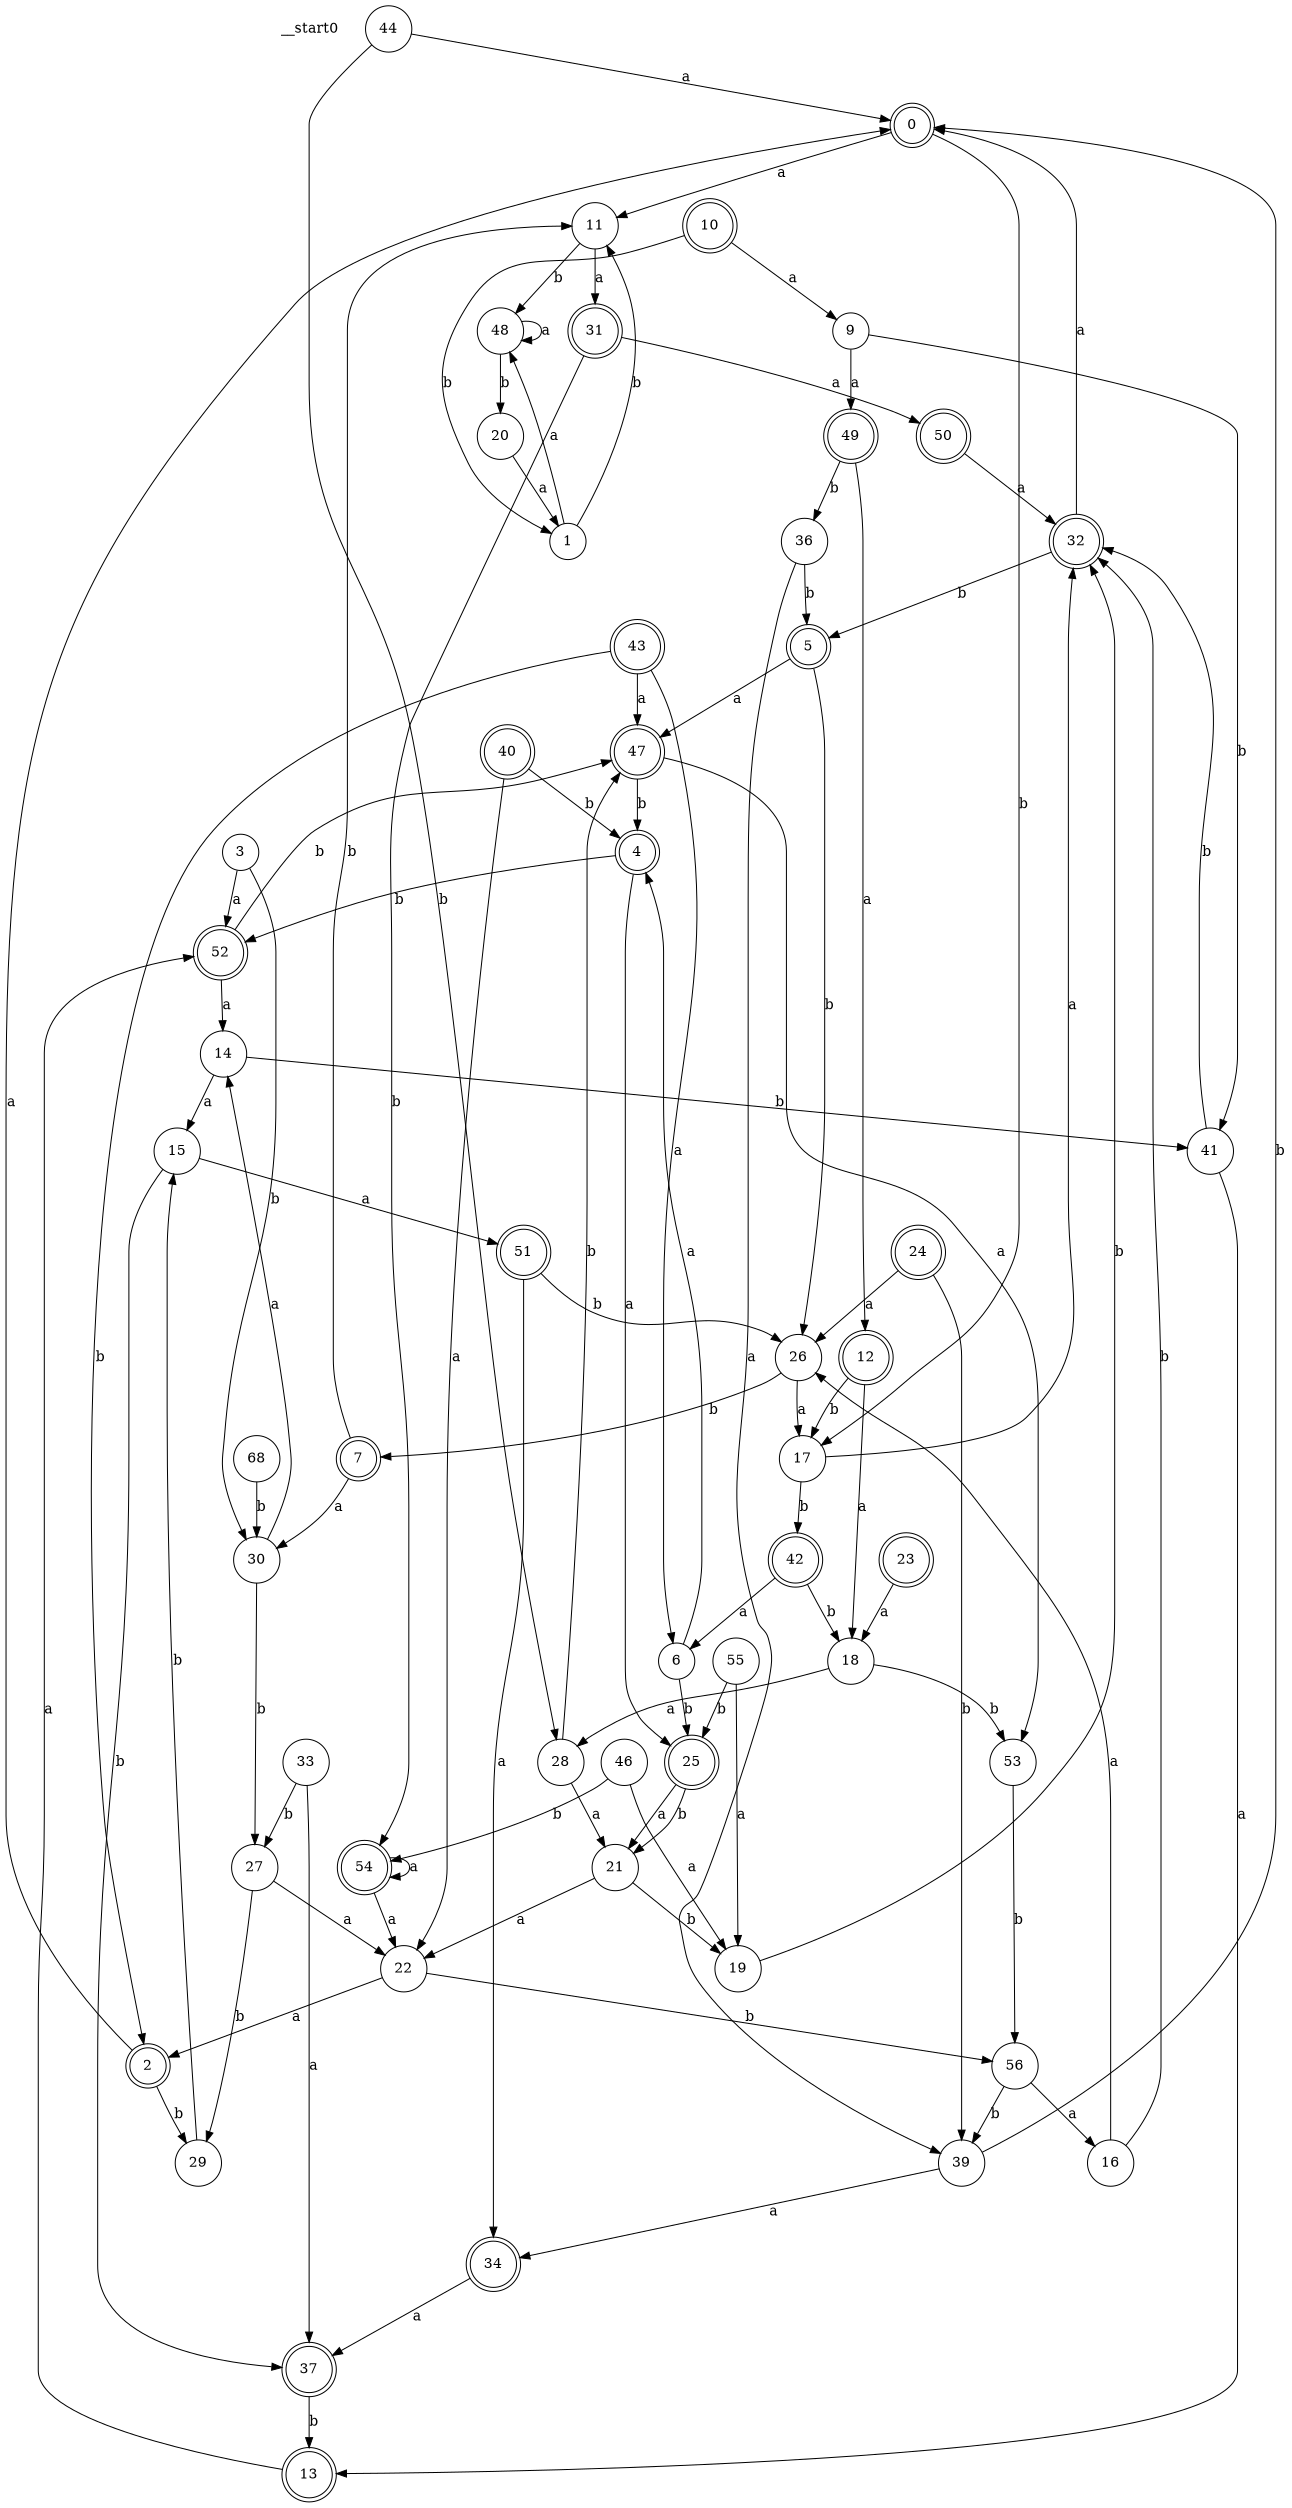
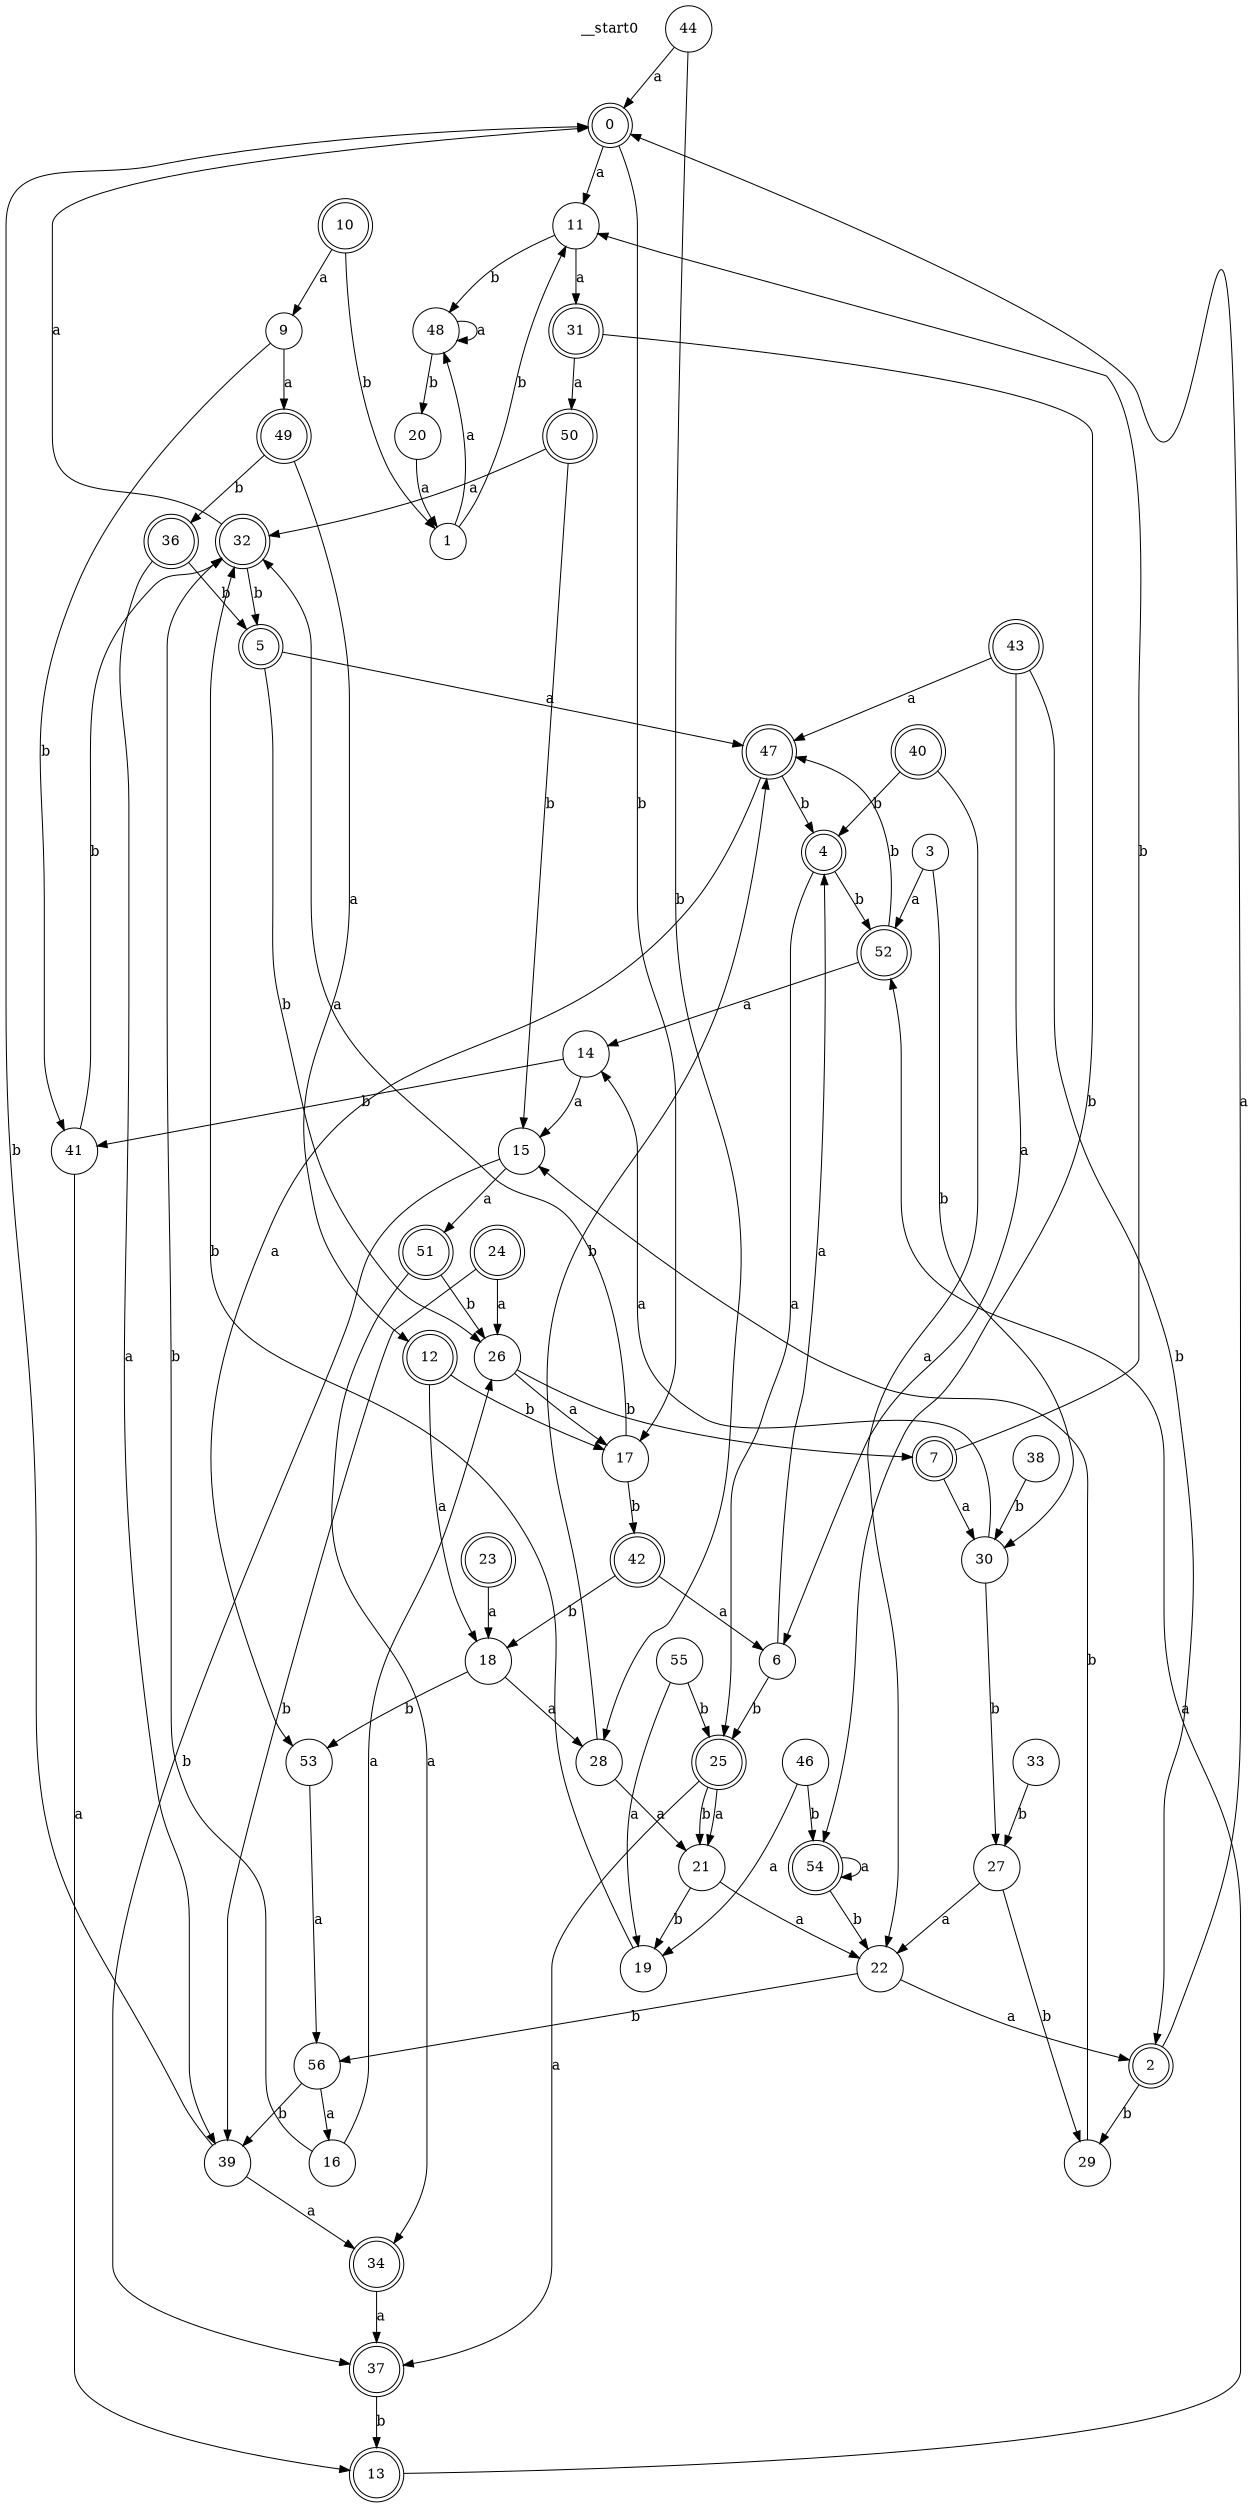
node "36": shape circle -> doublecircle
edge "50" -> "15": added, label "b"
node "68": label "68" -> "38"
edge "54" -> "22": label "a" -> "b"
edge "53" -> "56": label "b" -> "a"
edge "33" -> "37": now "25" -> "37"
